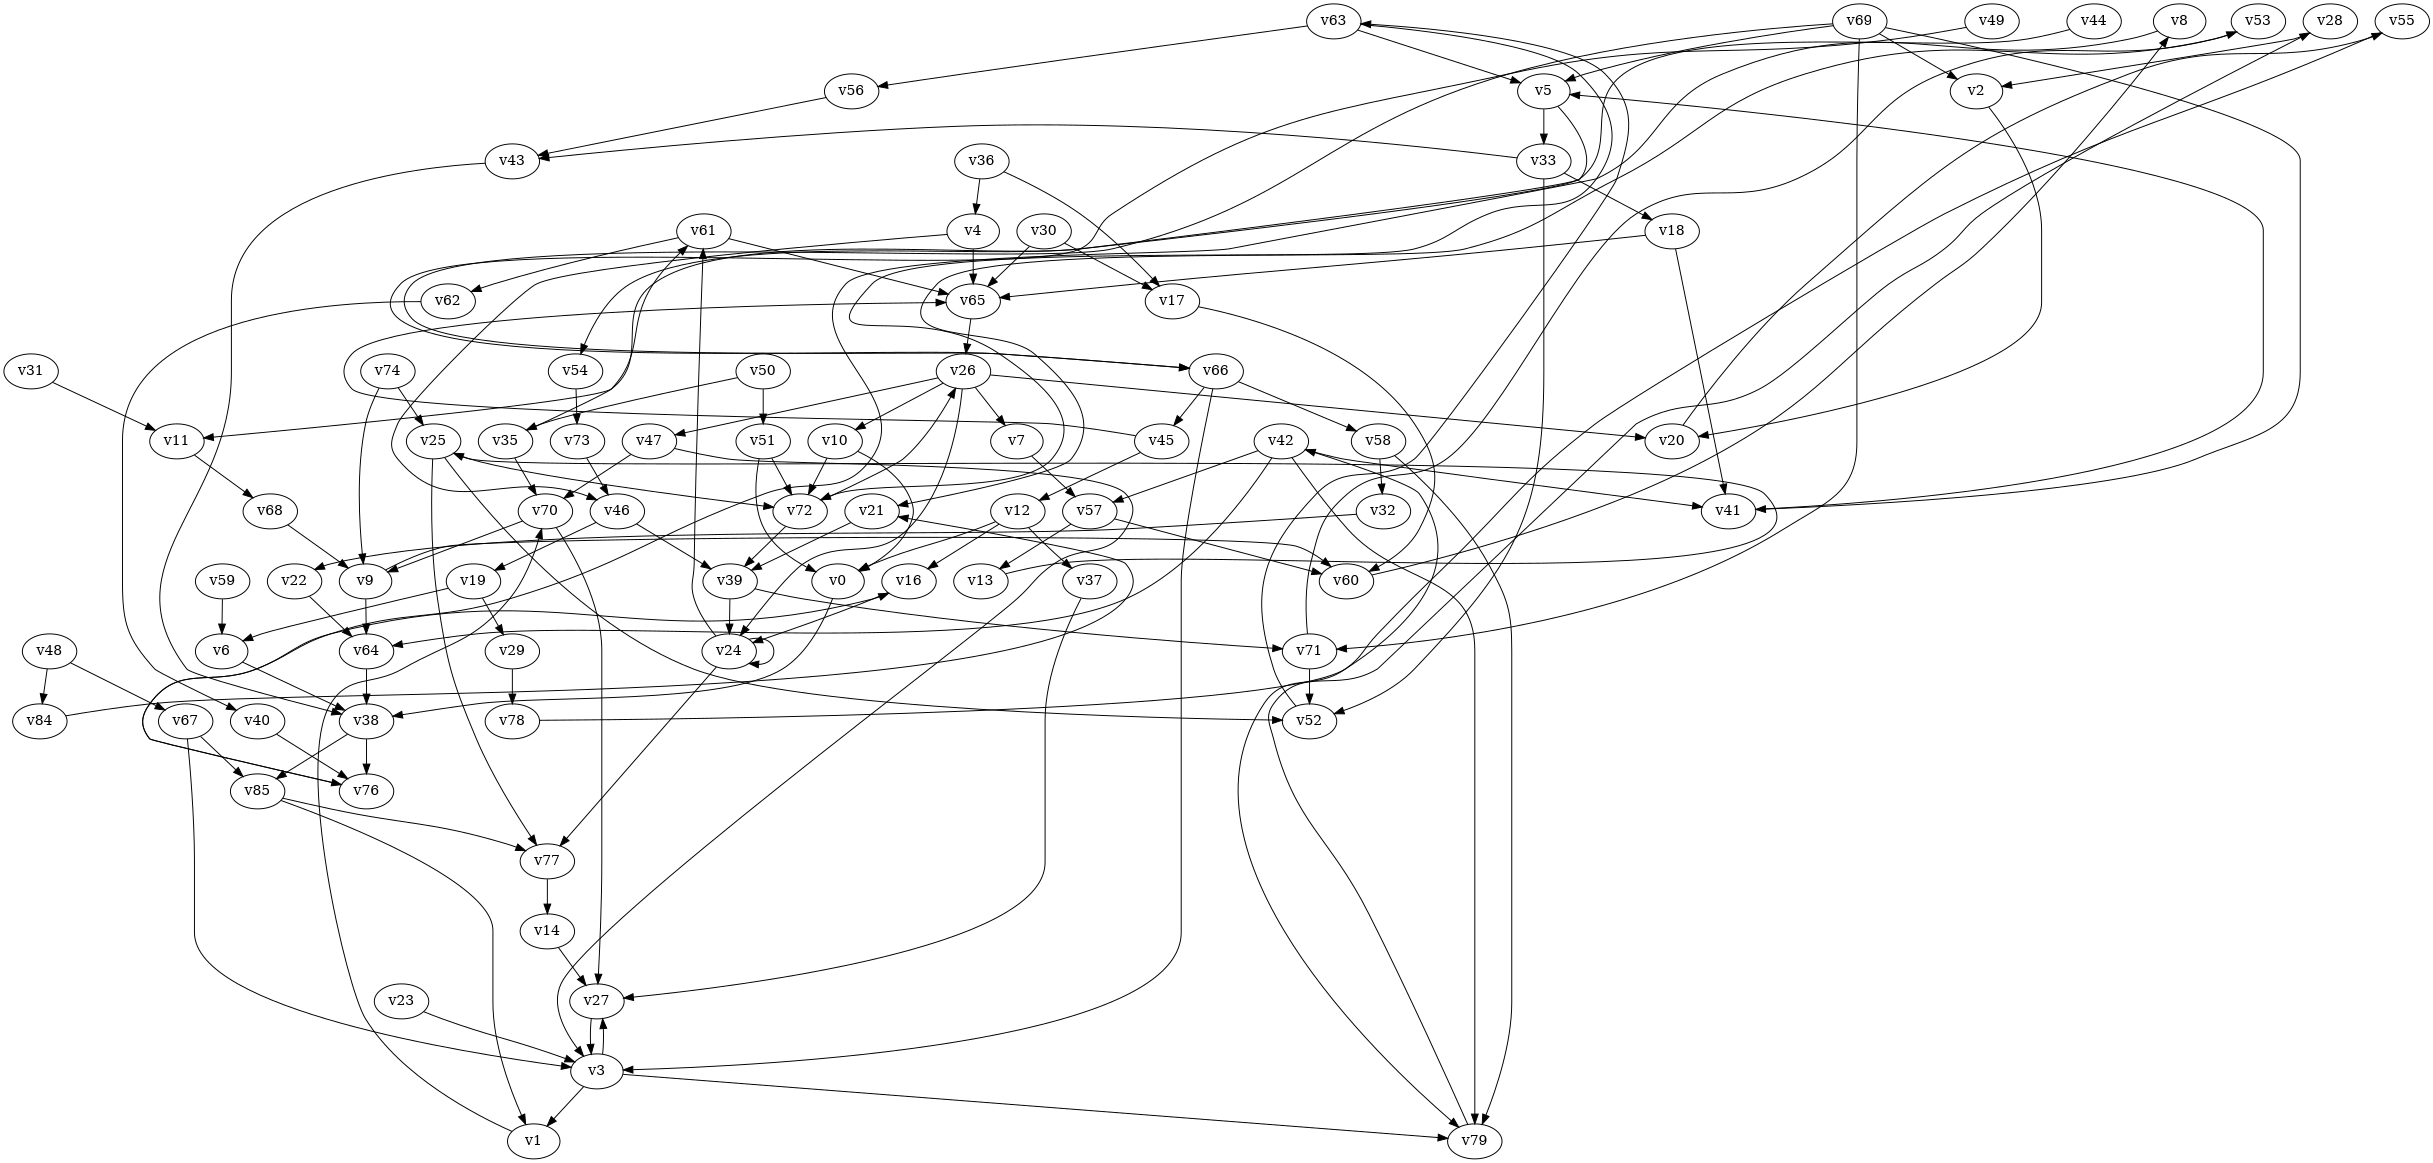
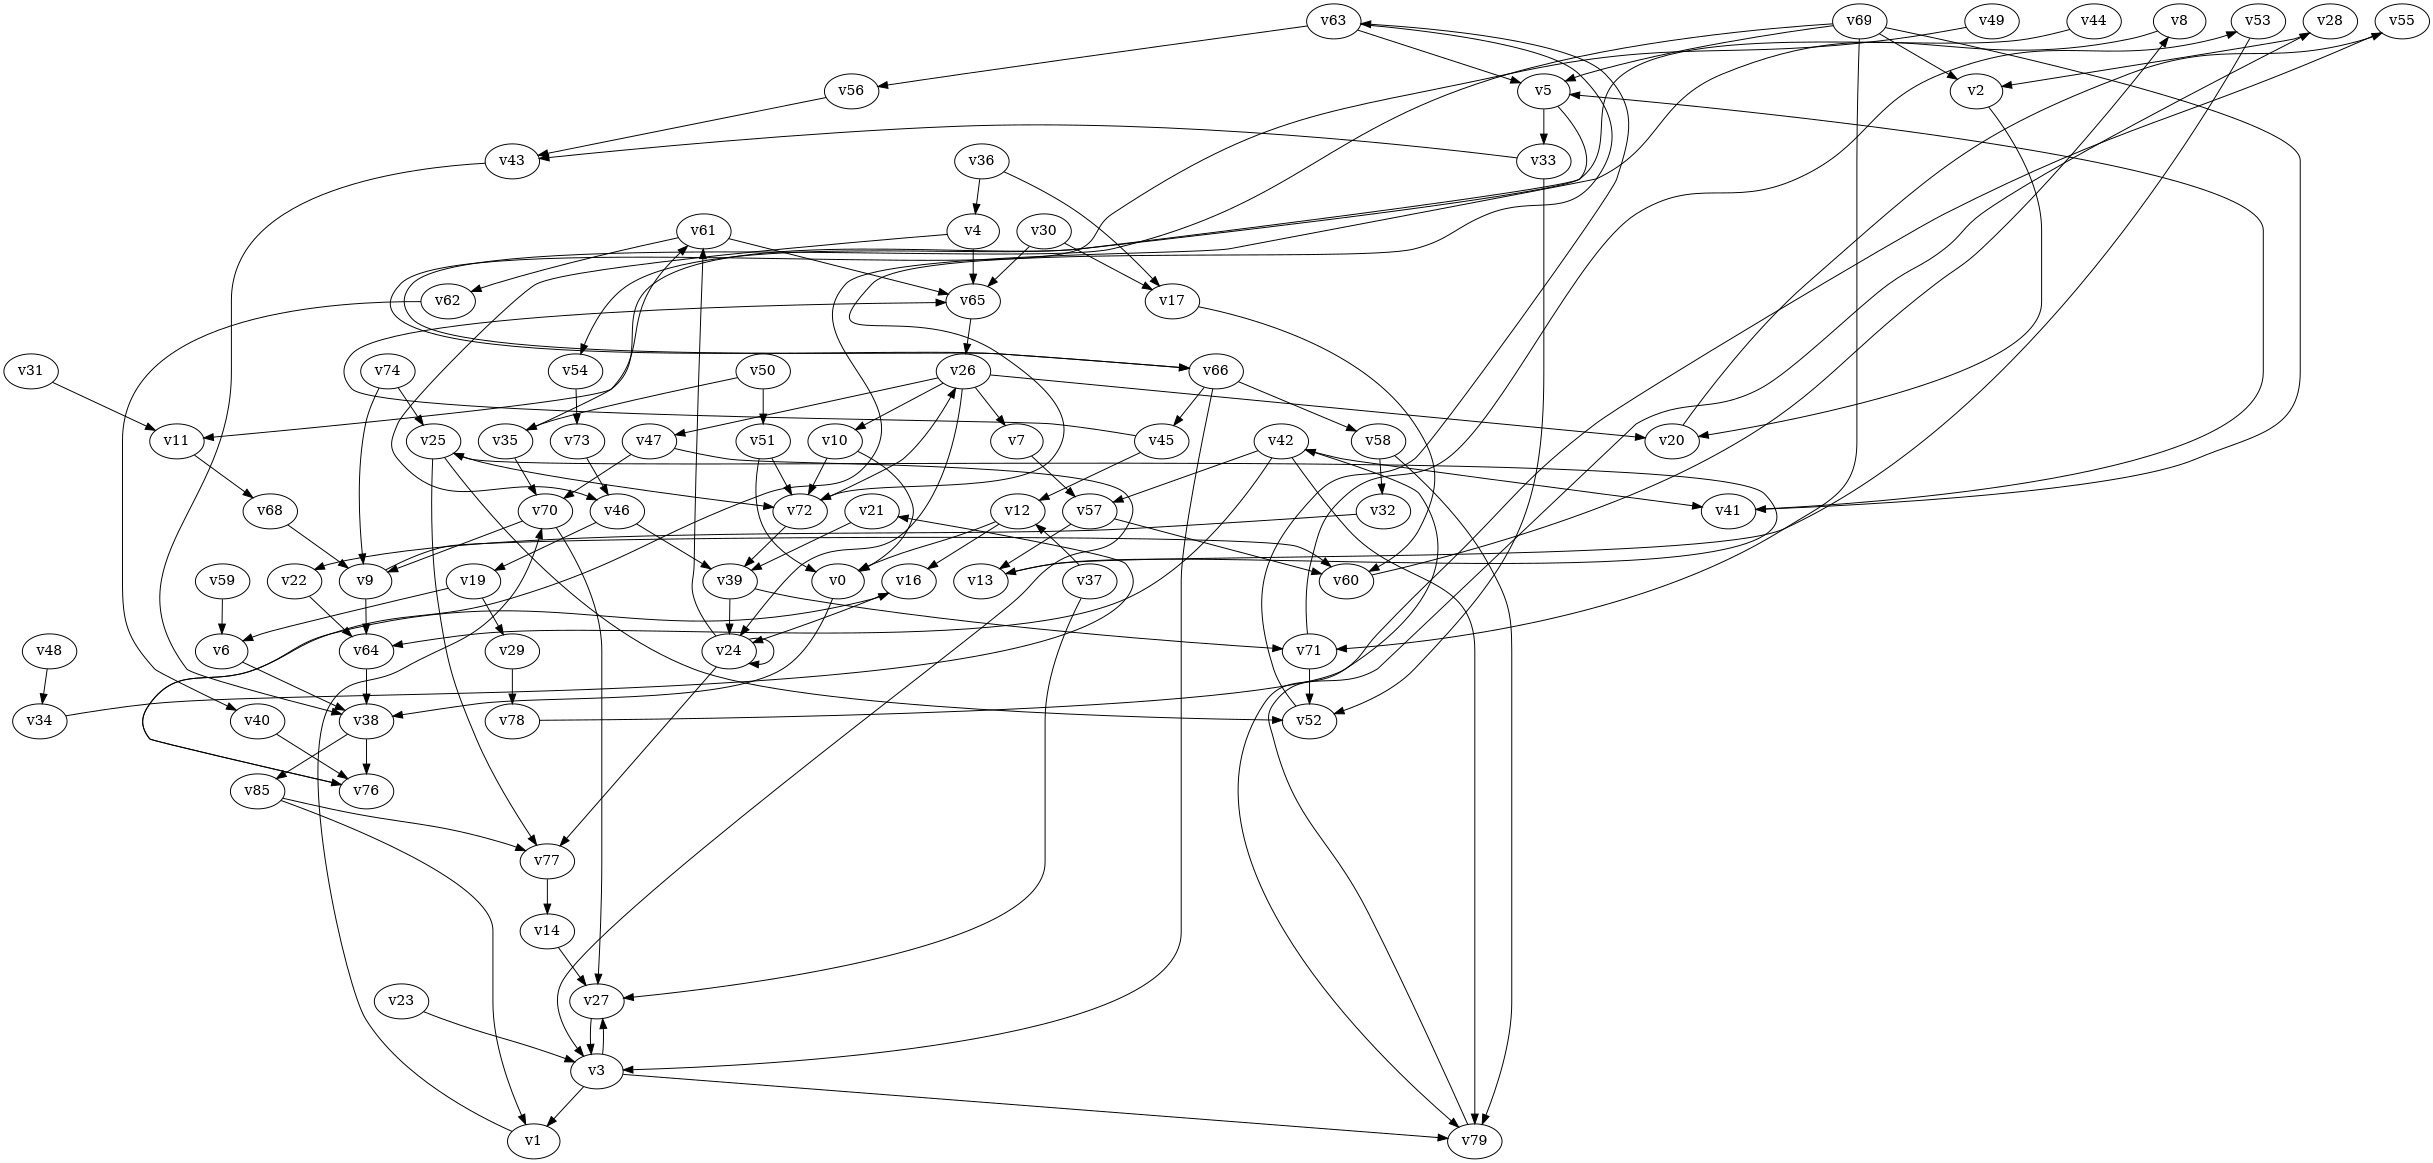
node "v18": removed
edge "v53" -> "v21": now "v53" -> "v13"
edge "v12" -> "v37": reversed
node "v84": label "v84" -> "v34"
node "v67": removed
